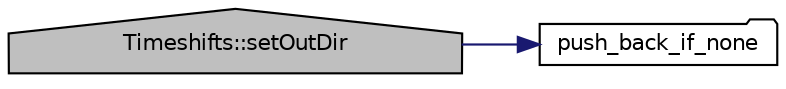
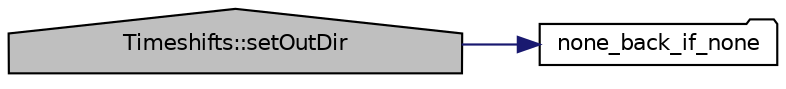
node "push_back_if_none": label "push_back_if_none" -> "none_back_if_none"
